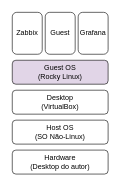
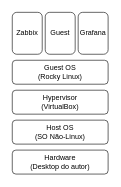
node "Guest OS (Rocky Linux)": fillcolor #e1d5e7 -> #ffffff
node "Desktop (VirtualBox)": label "Desktop (VirtualBox)" -> "Hypervisor (VirtualBox)"
